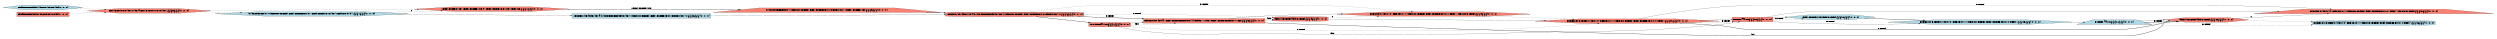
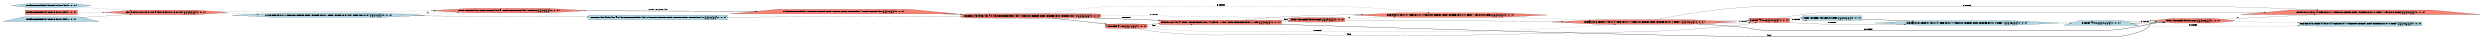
node "nestedMessageBuilder.setBb(expected)@@@12@@@['0', '0', '1']": shape hexagon -> box
node "testGetRepeatedFieldBuilderForExtensionField['0', '1', '0']": added
